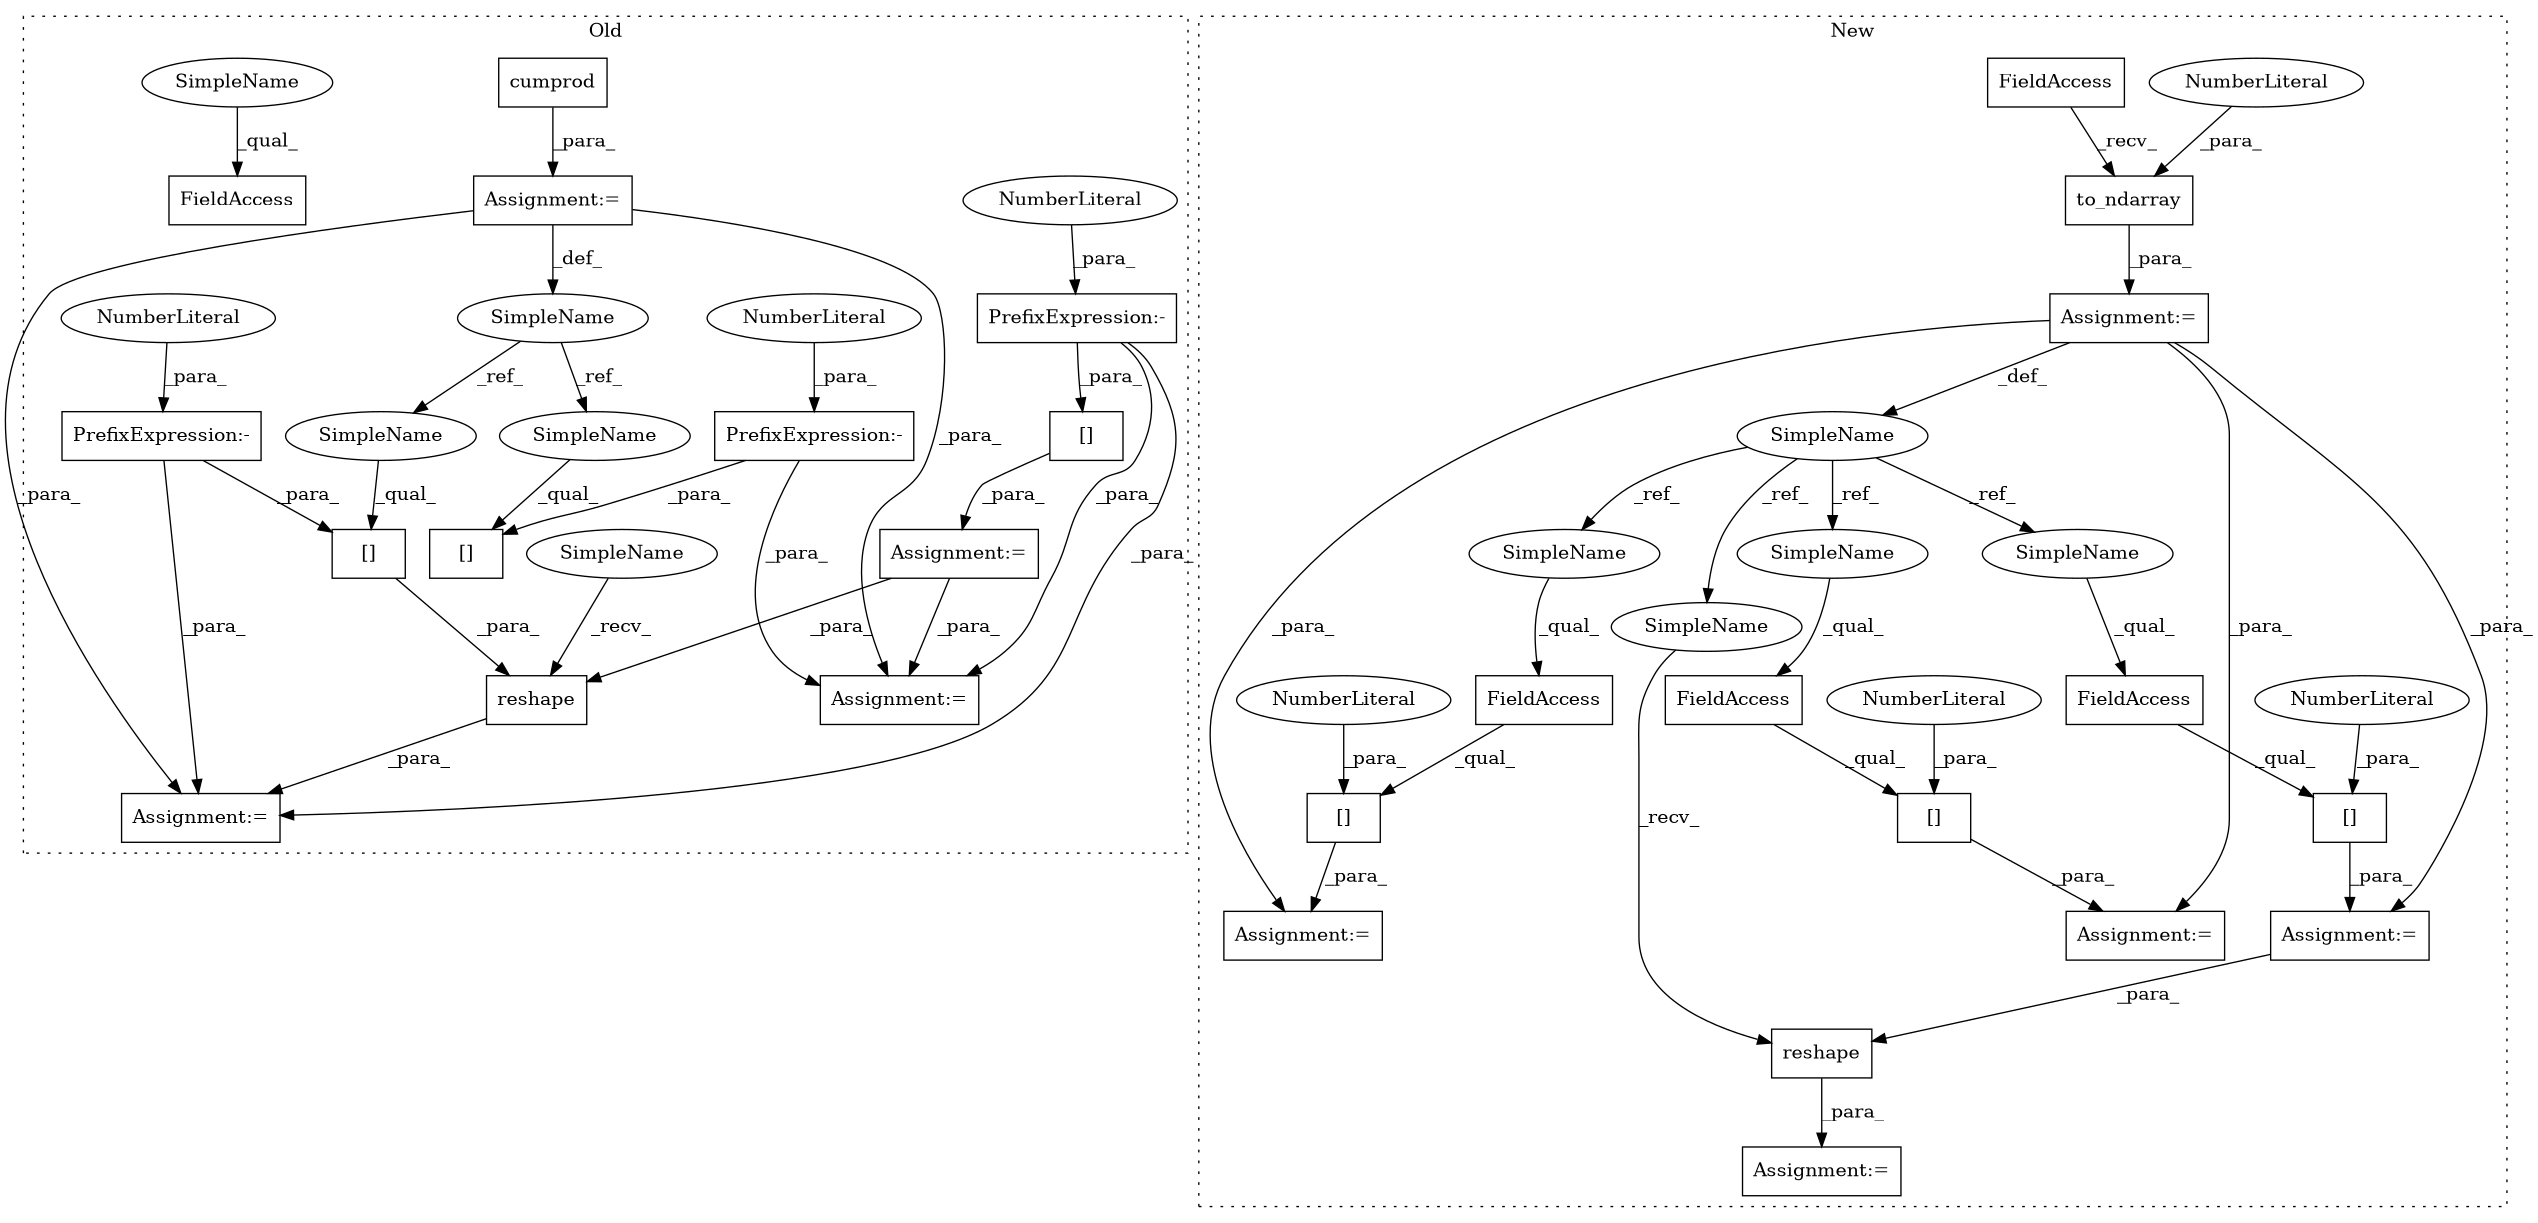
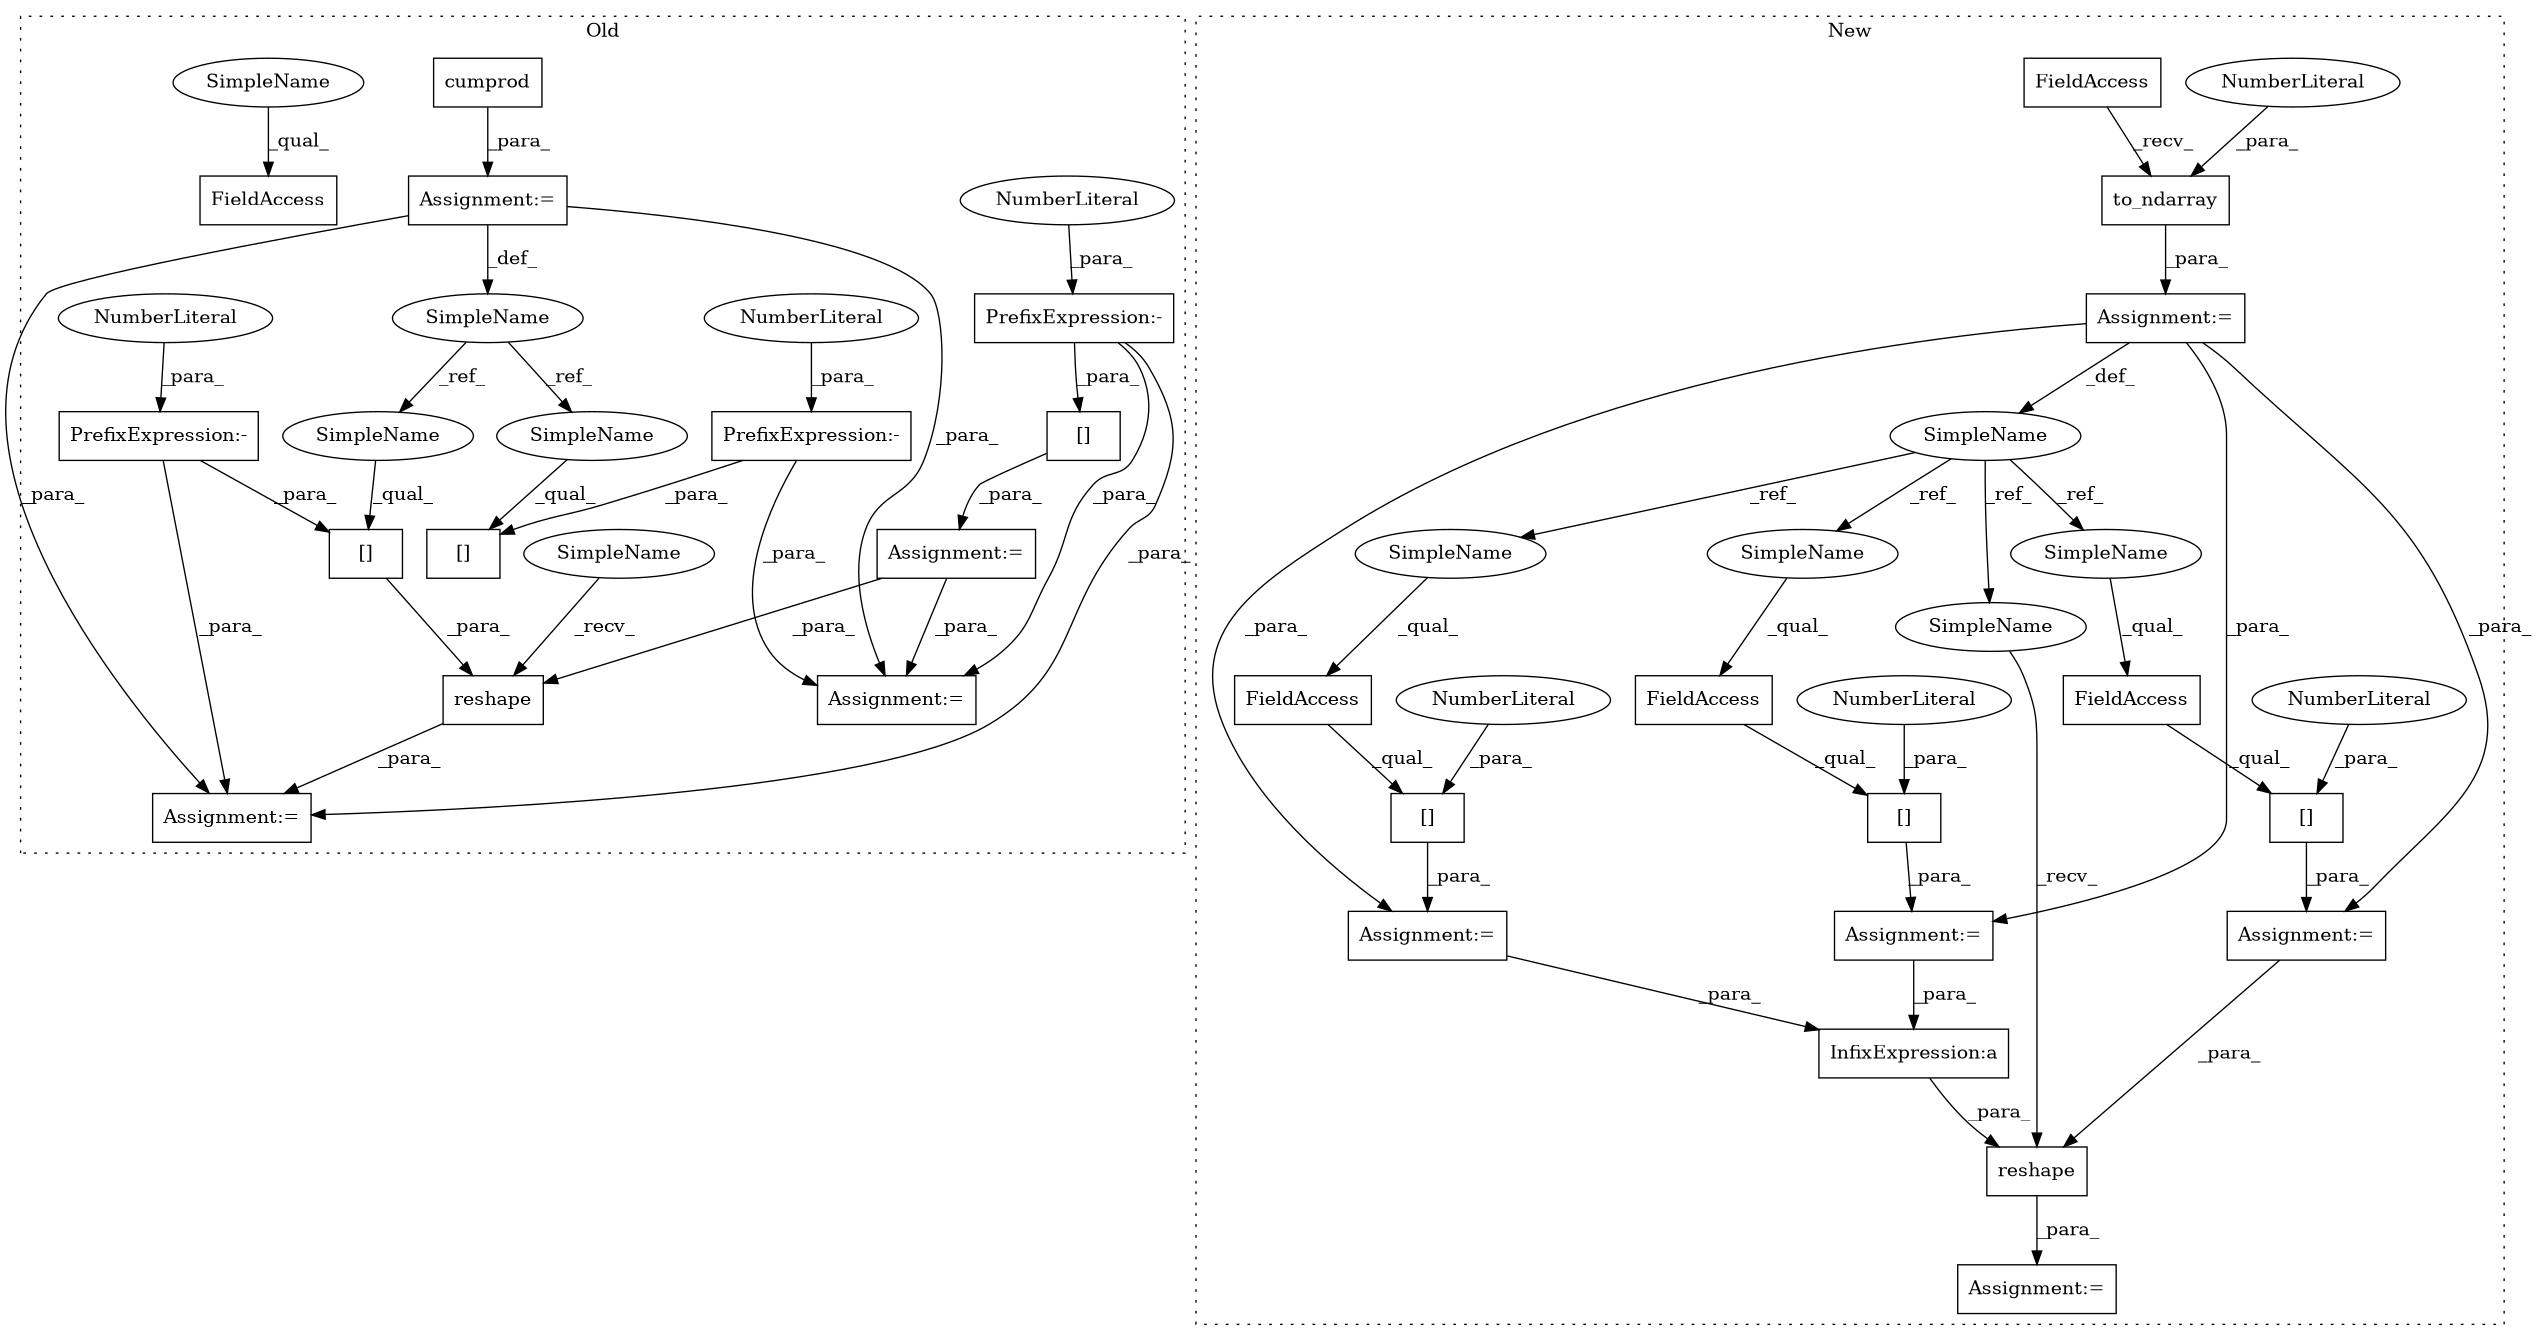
node "InfixExpression:a": added
